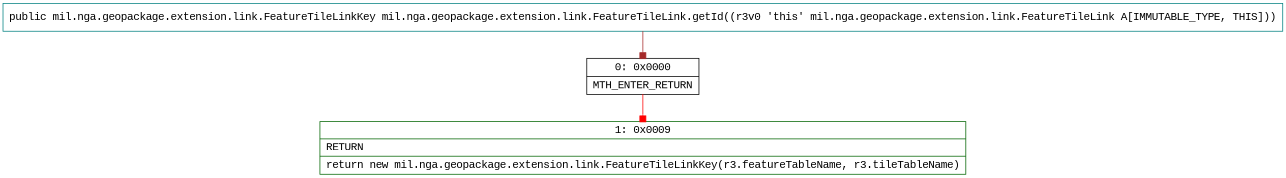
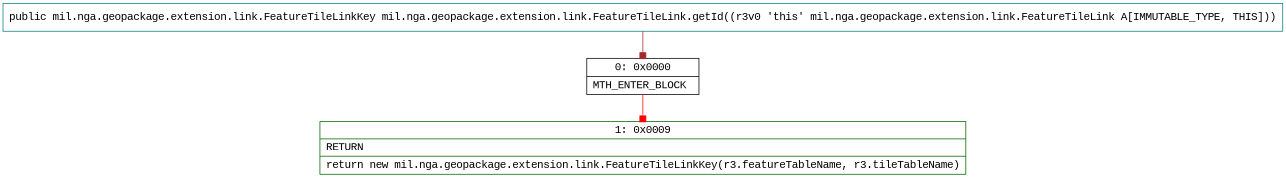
node "0: 0x0000": text "MTH_ENTER_RETURN" -> "MTH_ENTER_BLOCK"
